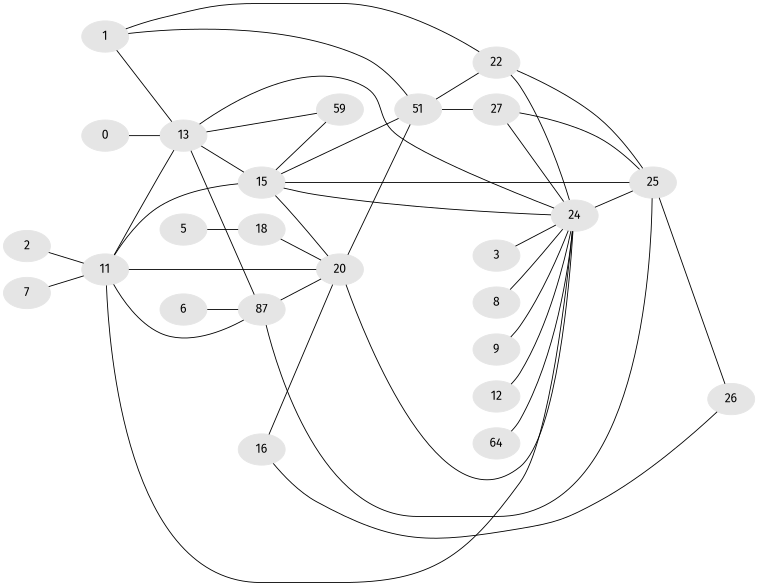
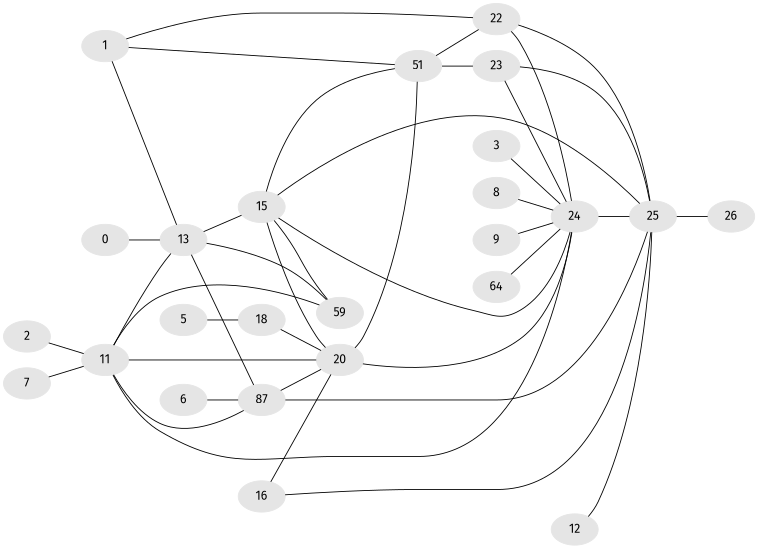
edge "13" -- "24": removed
node "27": label "27" -> "23"
edge "15" -- "11": now "59" -- "11"
edge "24" -- "12": now "25" -- "12"
edge "26" -- "16": now "25" -- "16"
